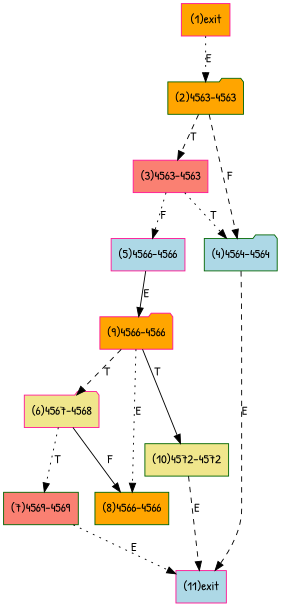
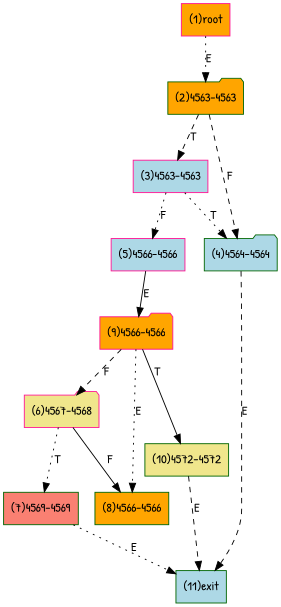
node "(1)exit": label "(1)exit" -> "(1)root"
node "(3)4563-4563": fillcolor salmon -> lightblue
edge "(9)4566-4566" -> "(6)4567-4568": label "T" -> "F"
node "(11)exit": color deeppink -> darkgreen
